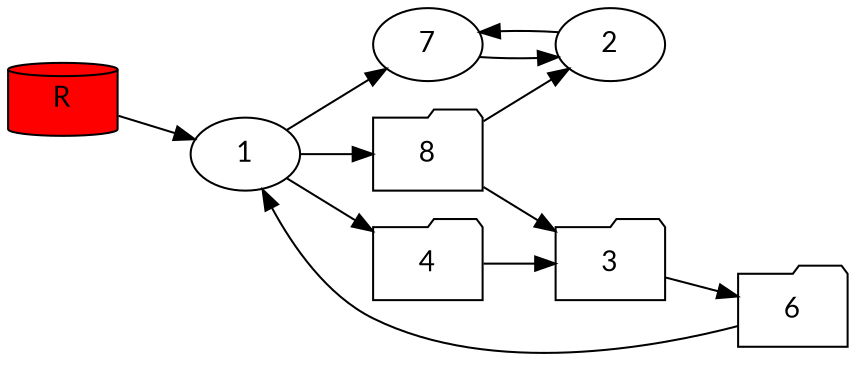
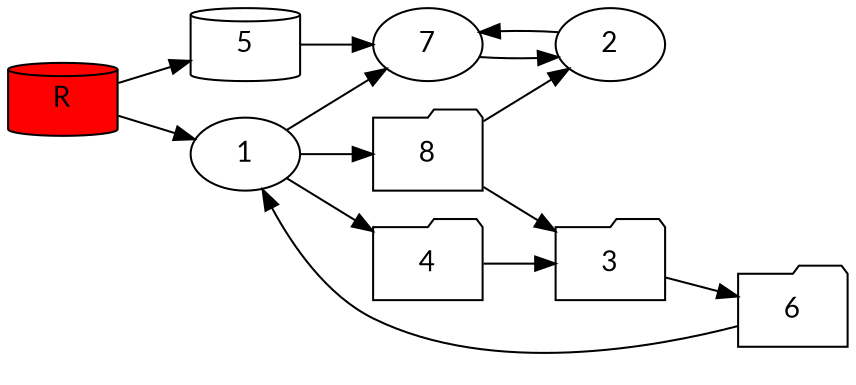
node "5": added
